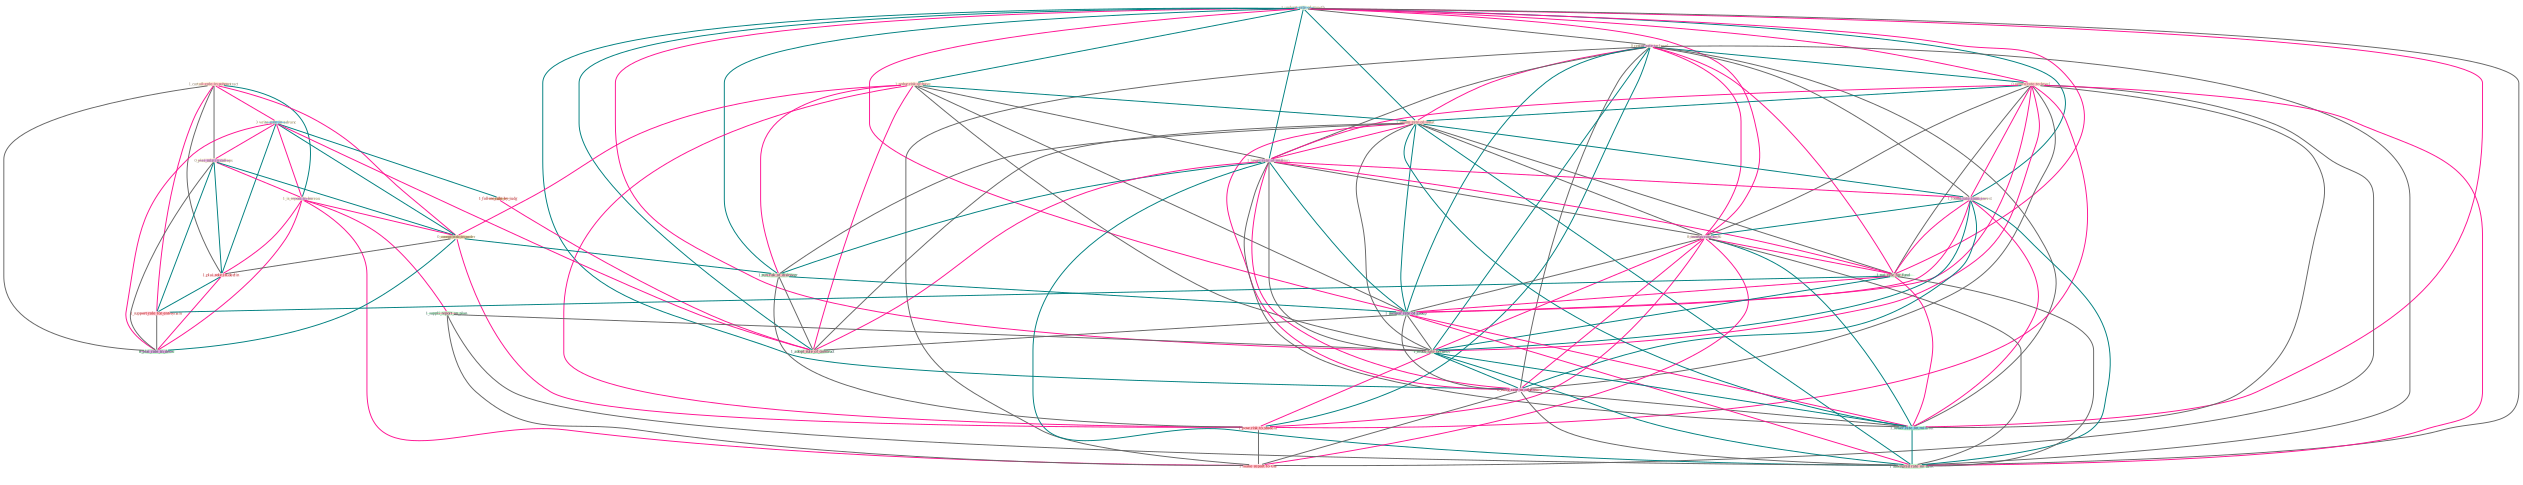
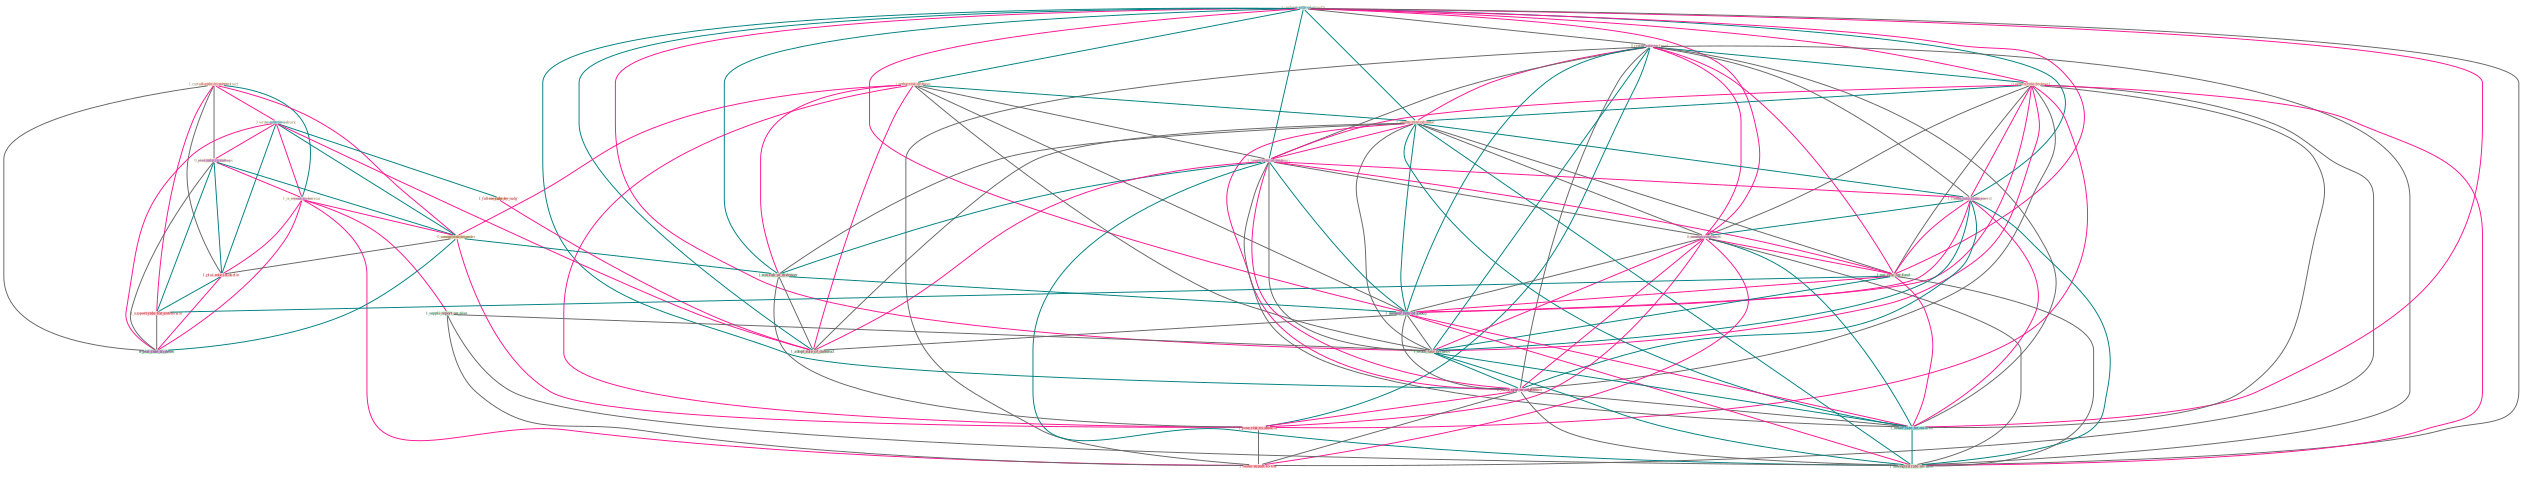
edge "1_reduc_rate_on_debt" -- "1_pose_risk_to_student": now "0_nudg_rate_to_othernum" -- "1_pose_risk_to_student"
